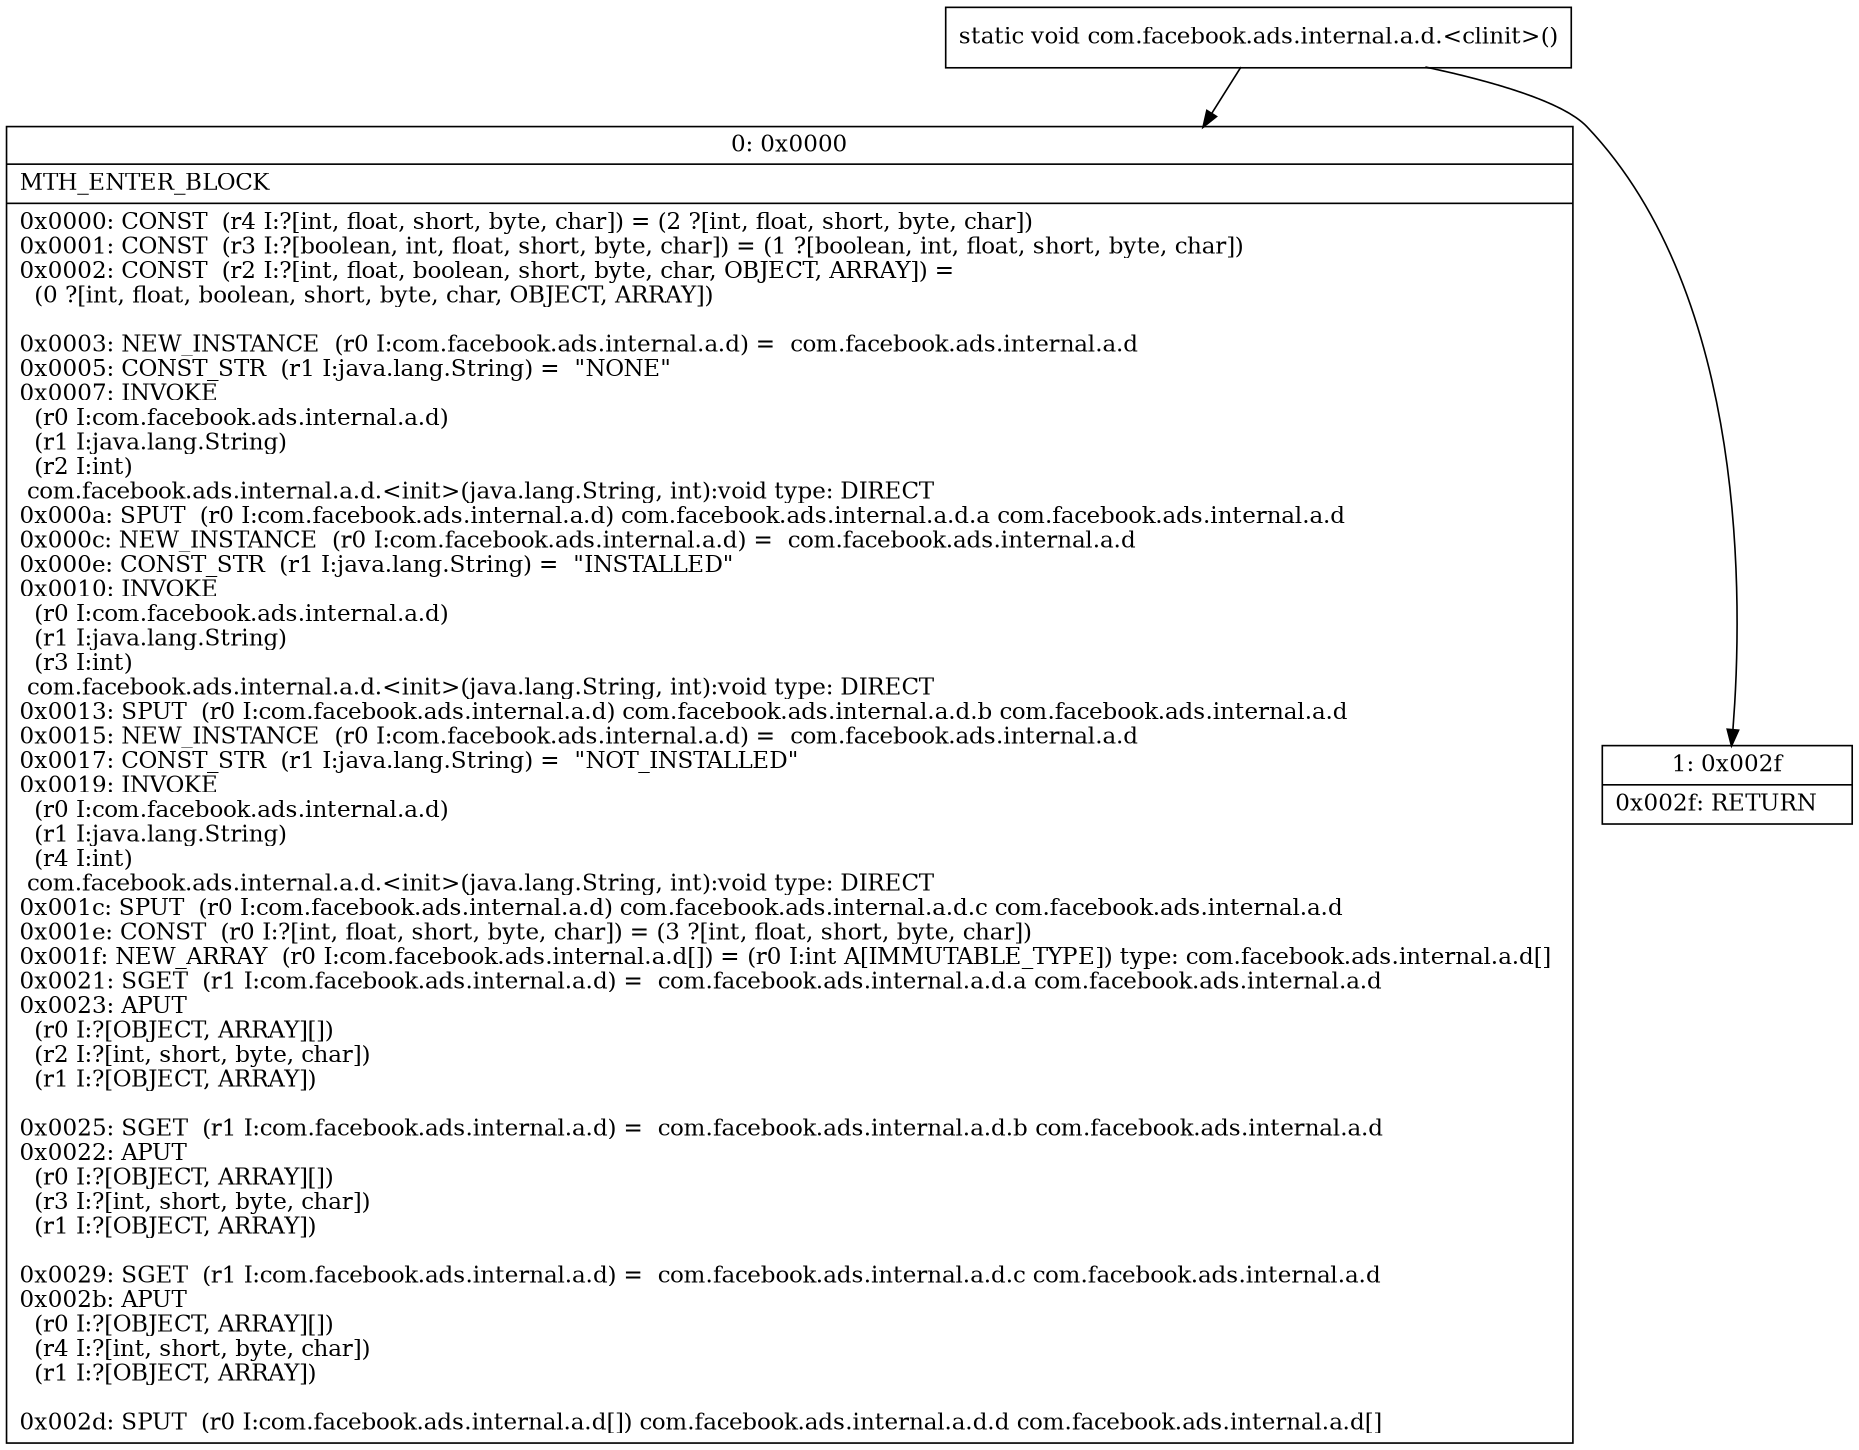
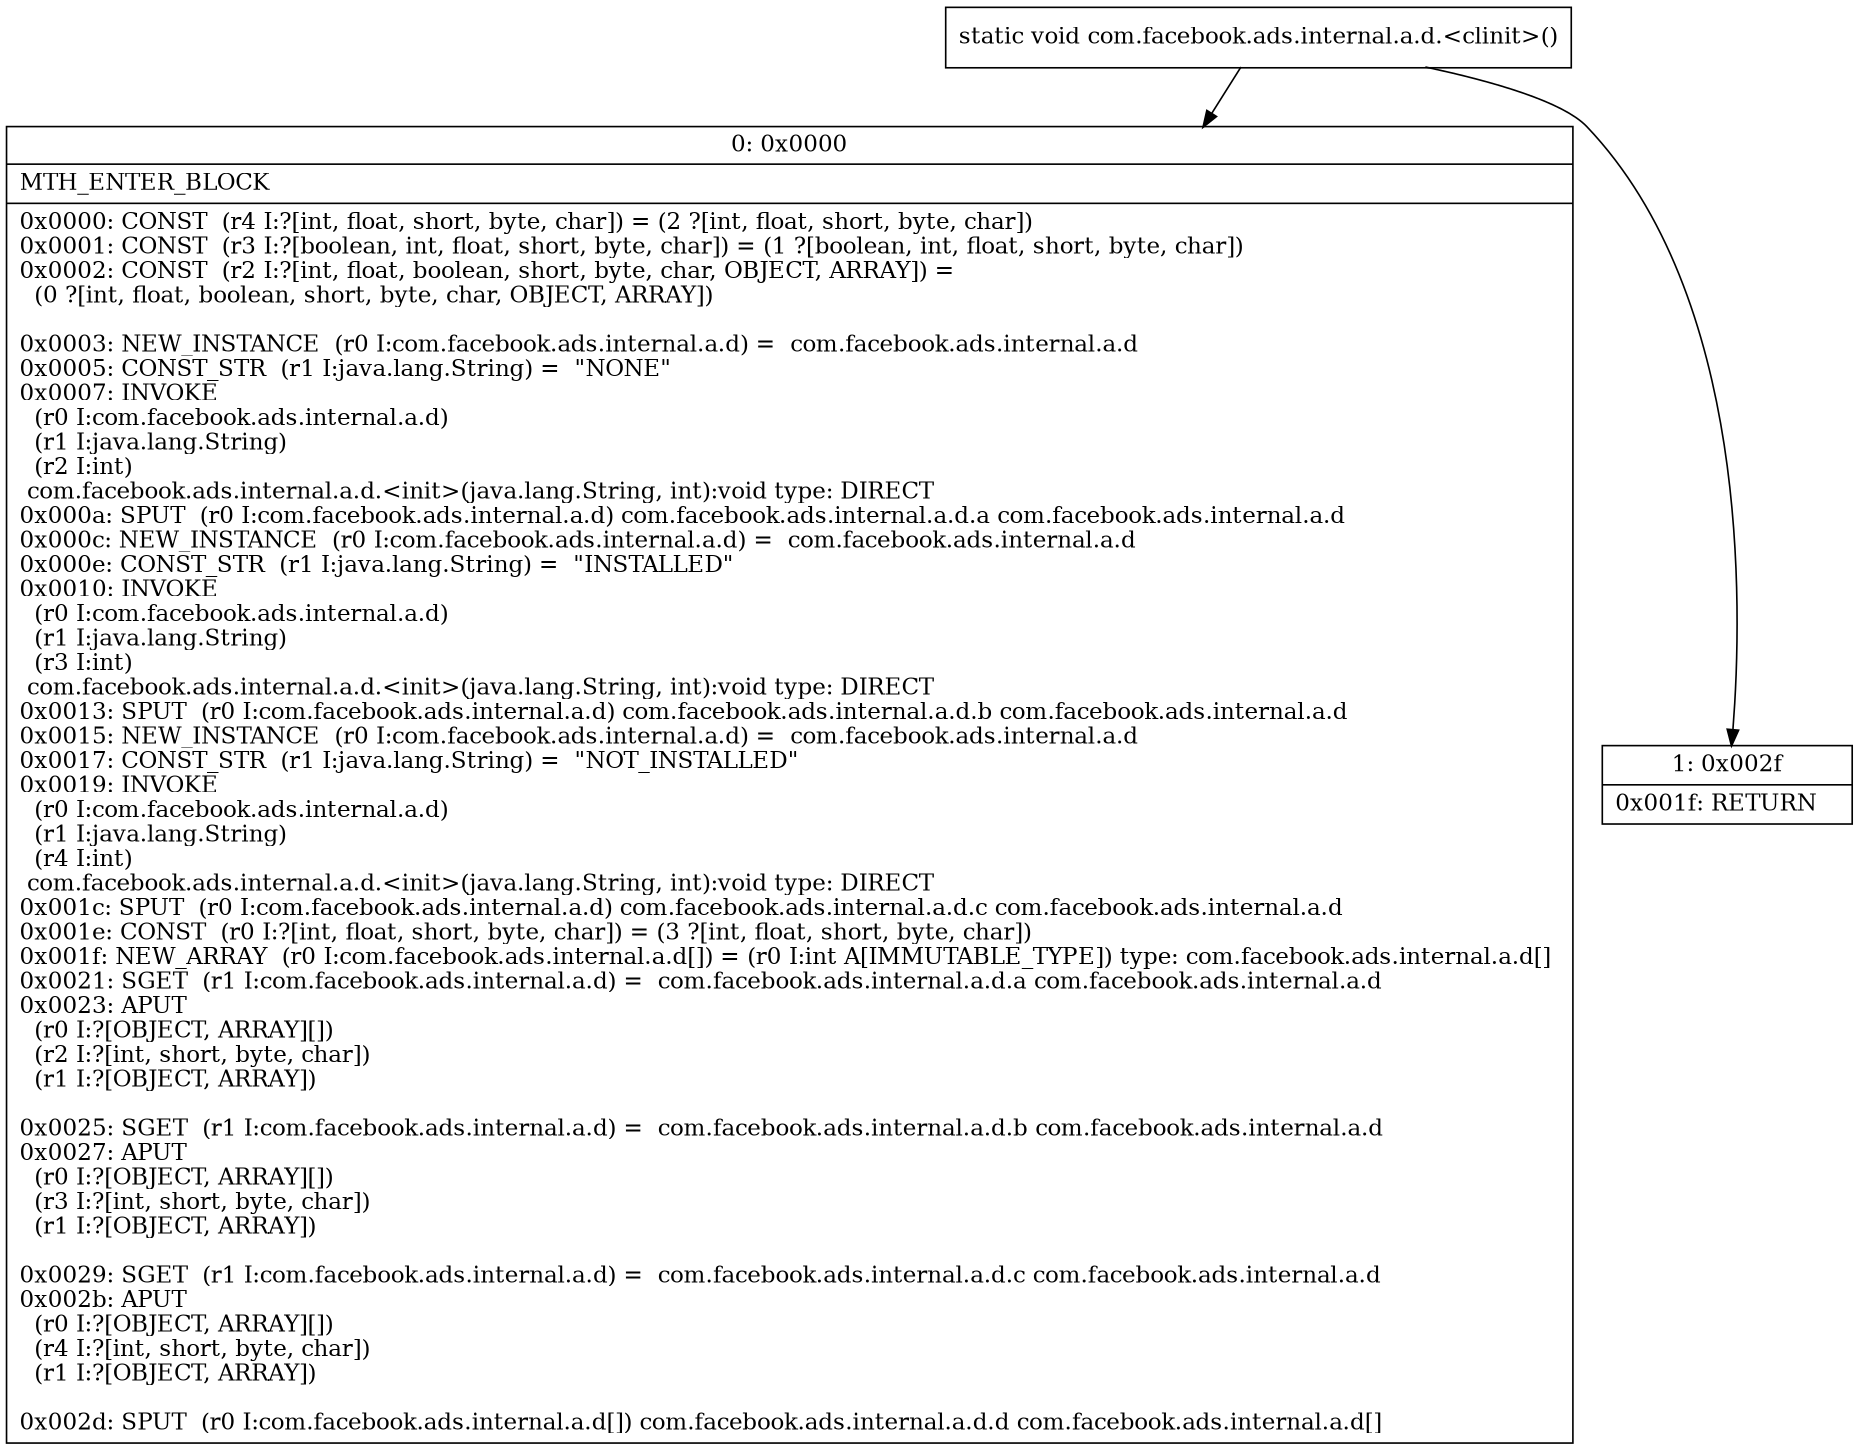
node "1: 0x002f": text "0x002f: RETURN" -> "0x001f: RETURN"
node "0: 0x0000": text "0x0022: APUT" -> "0x0027: APUT"
